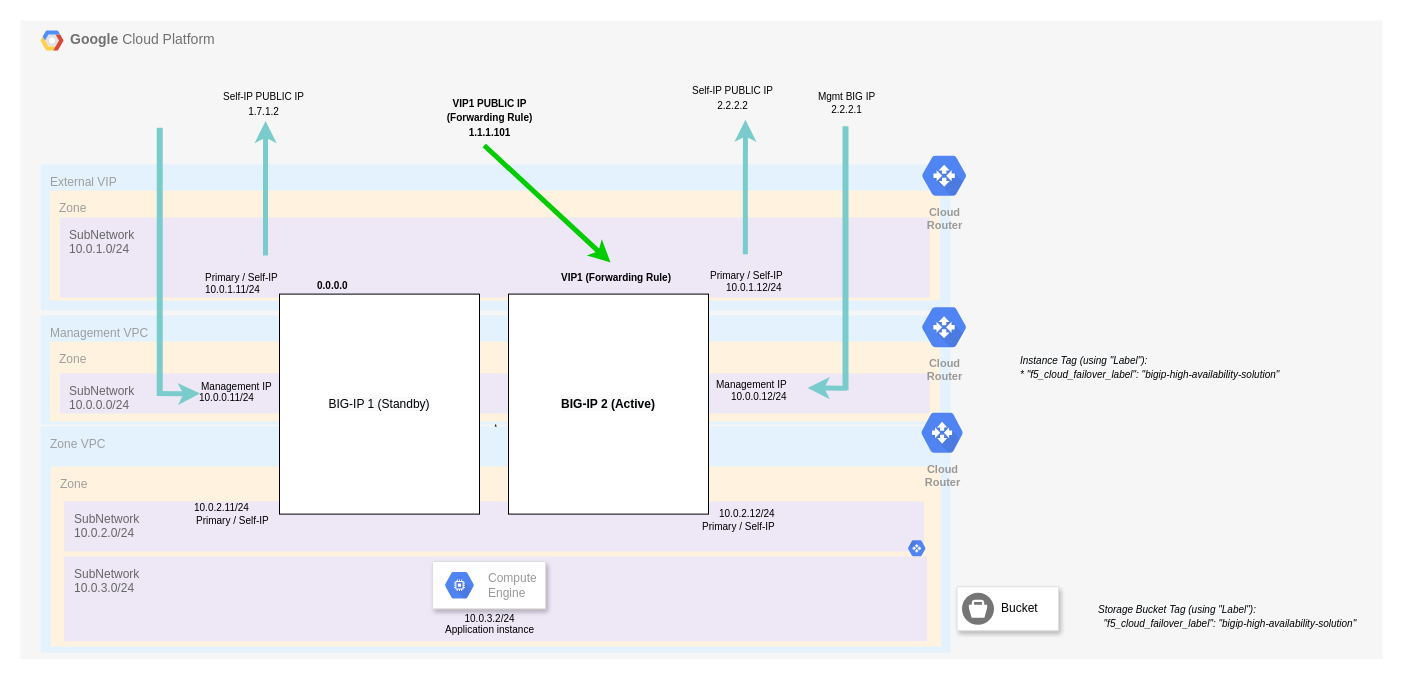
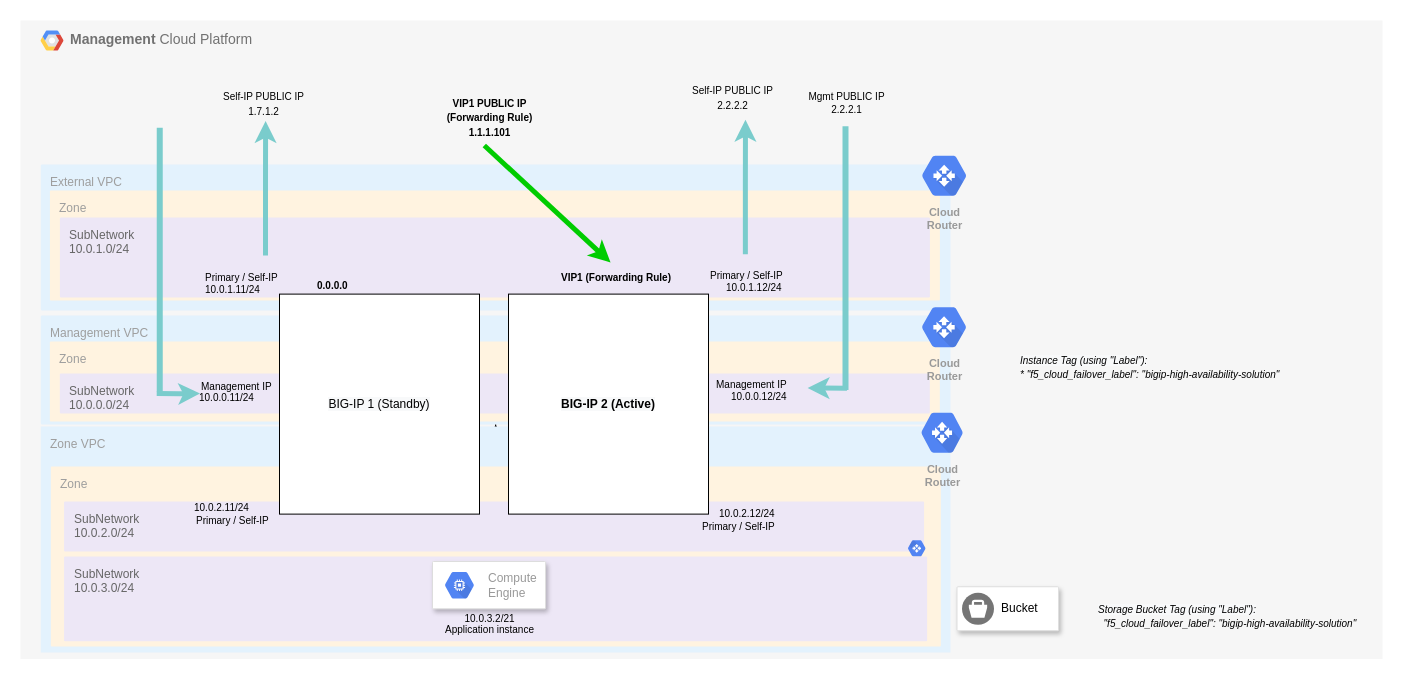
node "Google Cloud Platform": label "Google Cloud Platform" -> "Management Cloud Platform"
node "Mgmt BIG IP 2.2.2.1": label "Mgmt BIG IP 2.2.2.1" -> "Mgmt PUBLIC IP 2.2.2.1"
node "External VIP": label "External VIP" -> "External VPC"
node "10.0.3.2/24": label "10.0.3.2/24" -> "10.0.3.2/21"
